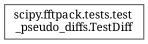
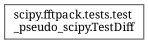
node "scipy.fftpack.tests.test _pseudo_diffs.TestDiff": label "scipy.fftpack.tests.test _pseudo_diffs.TestDiff" -> "scipy.fftpack.tests.test _pseudo_scipy.TestDiff"
